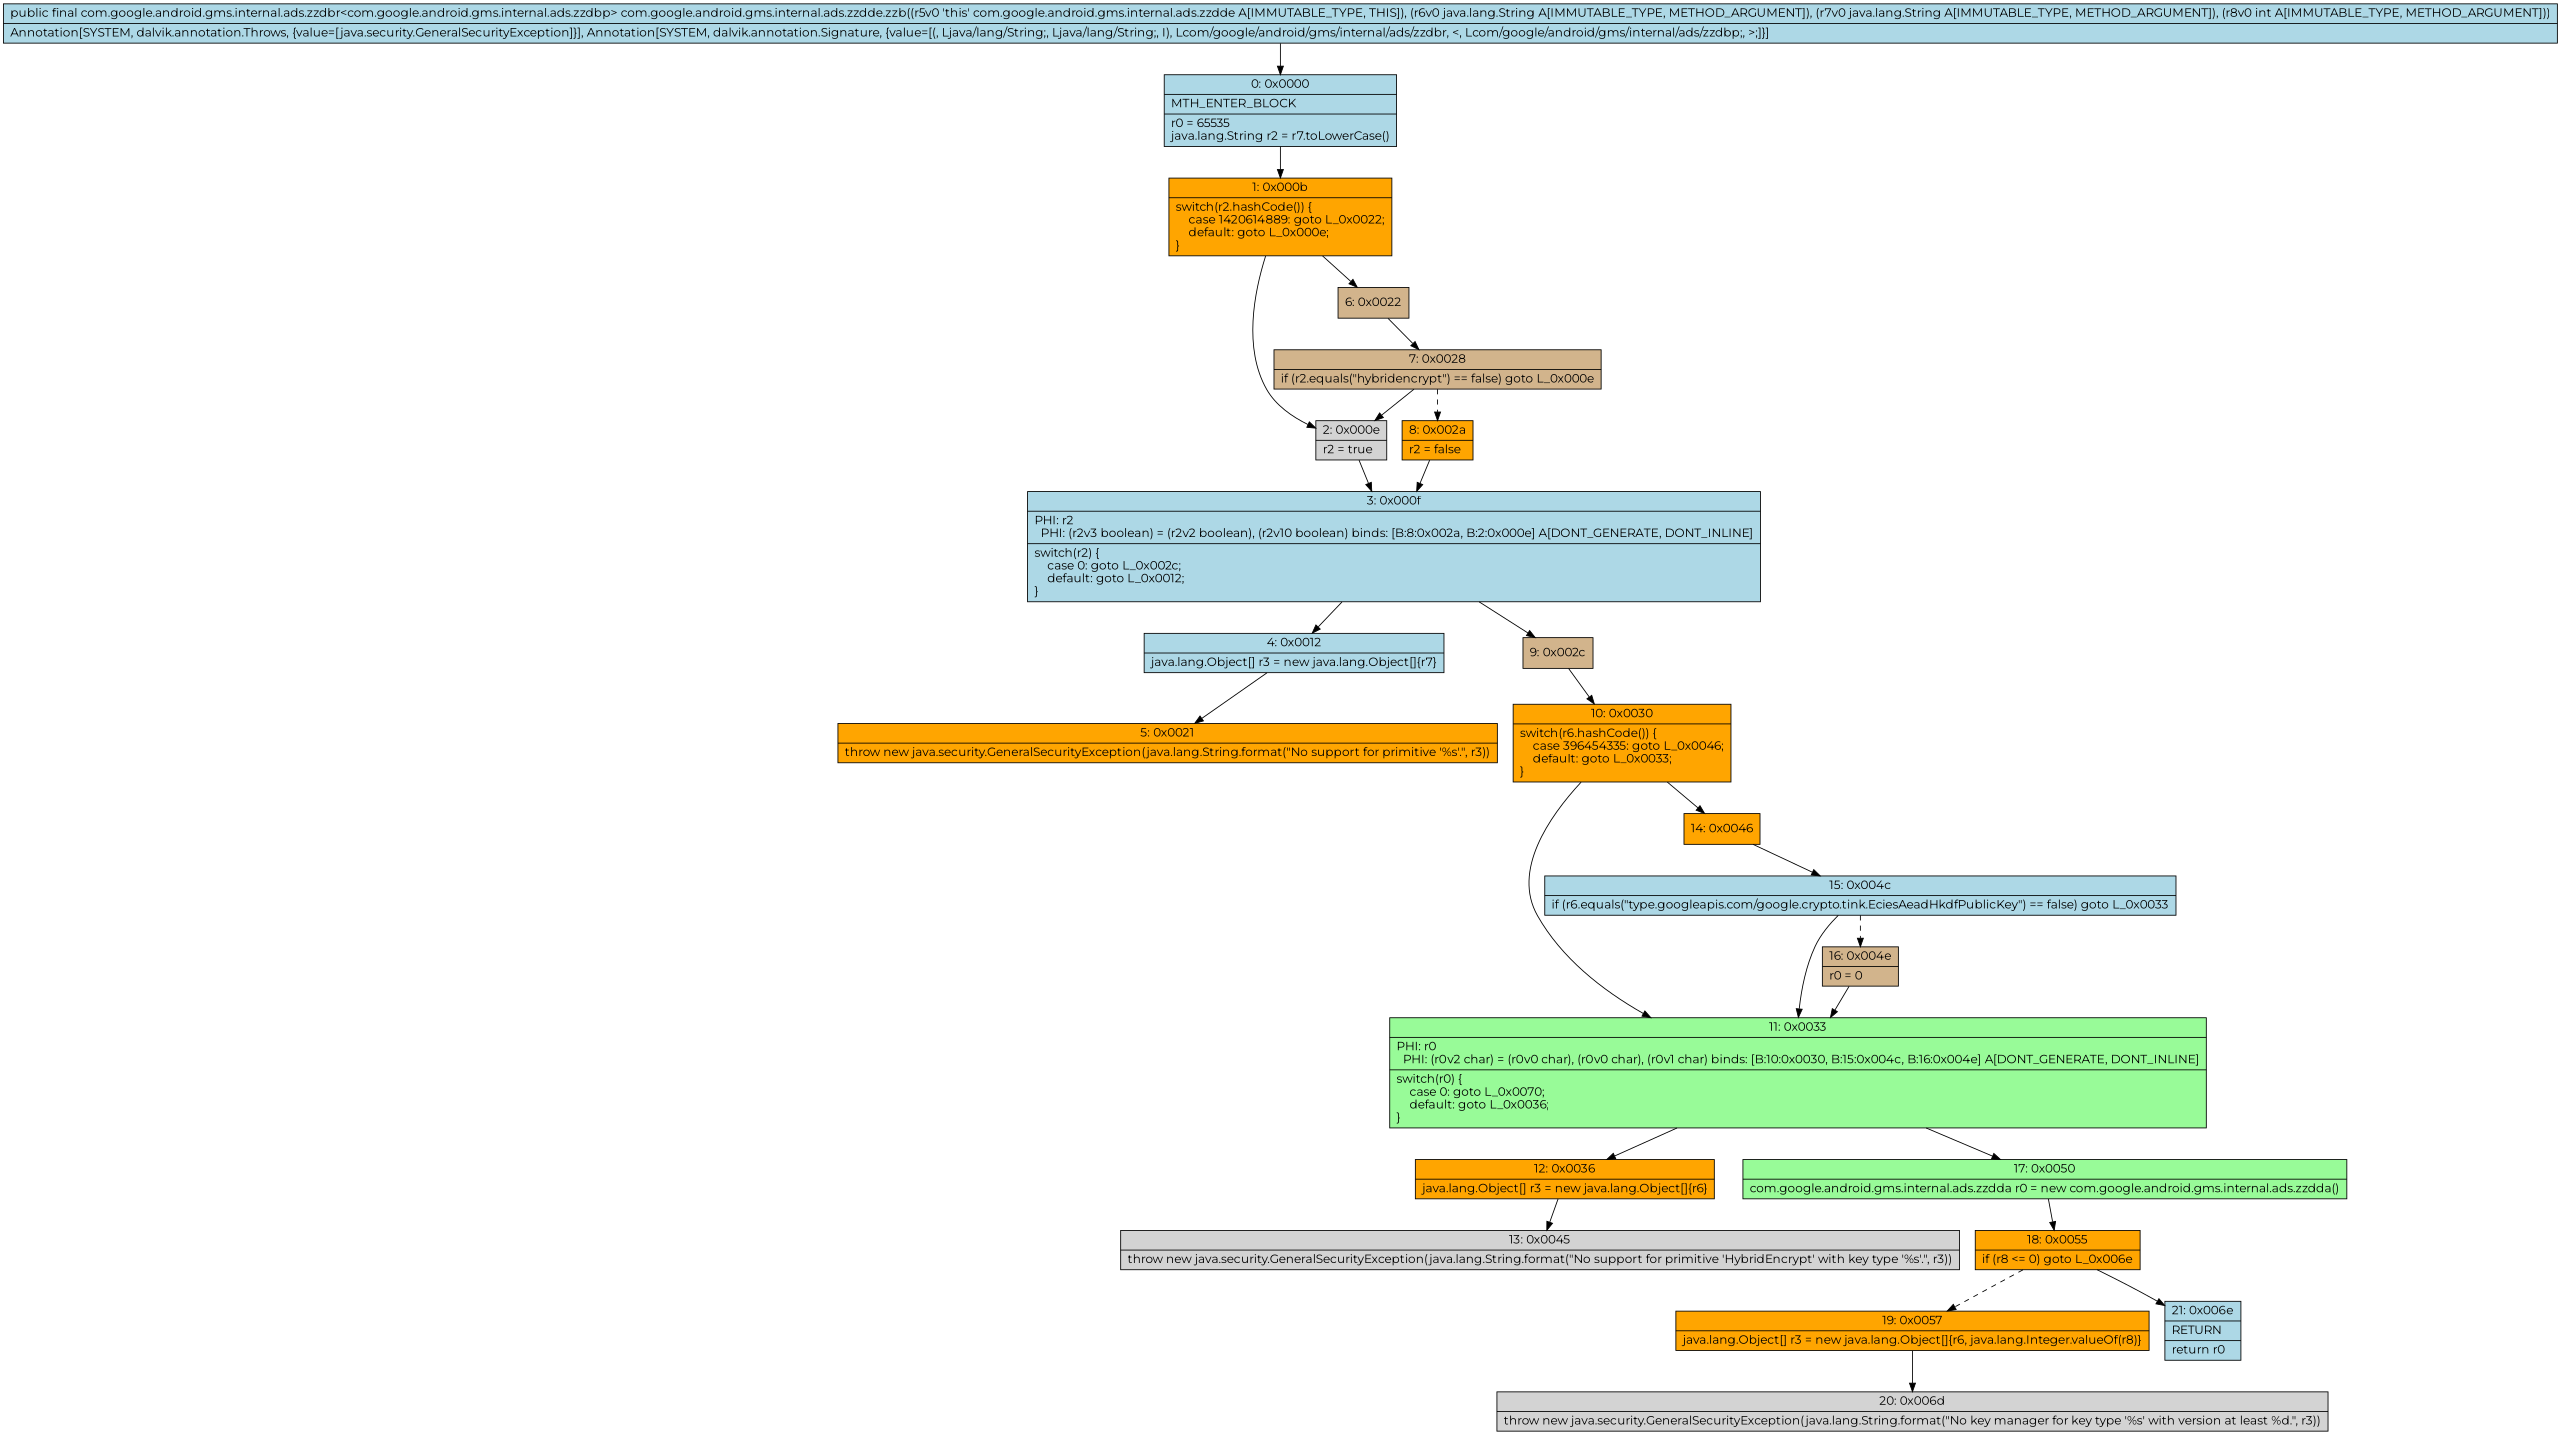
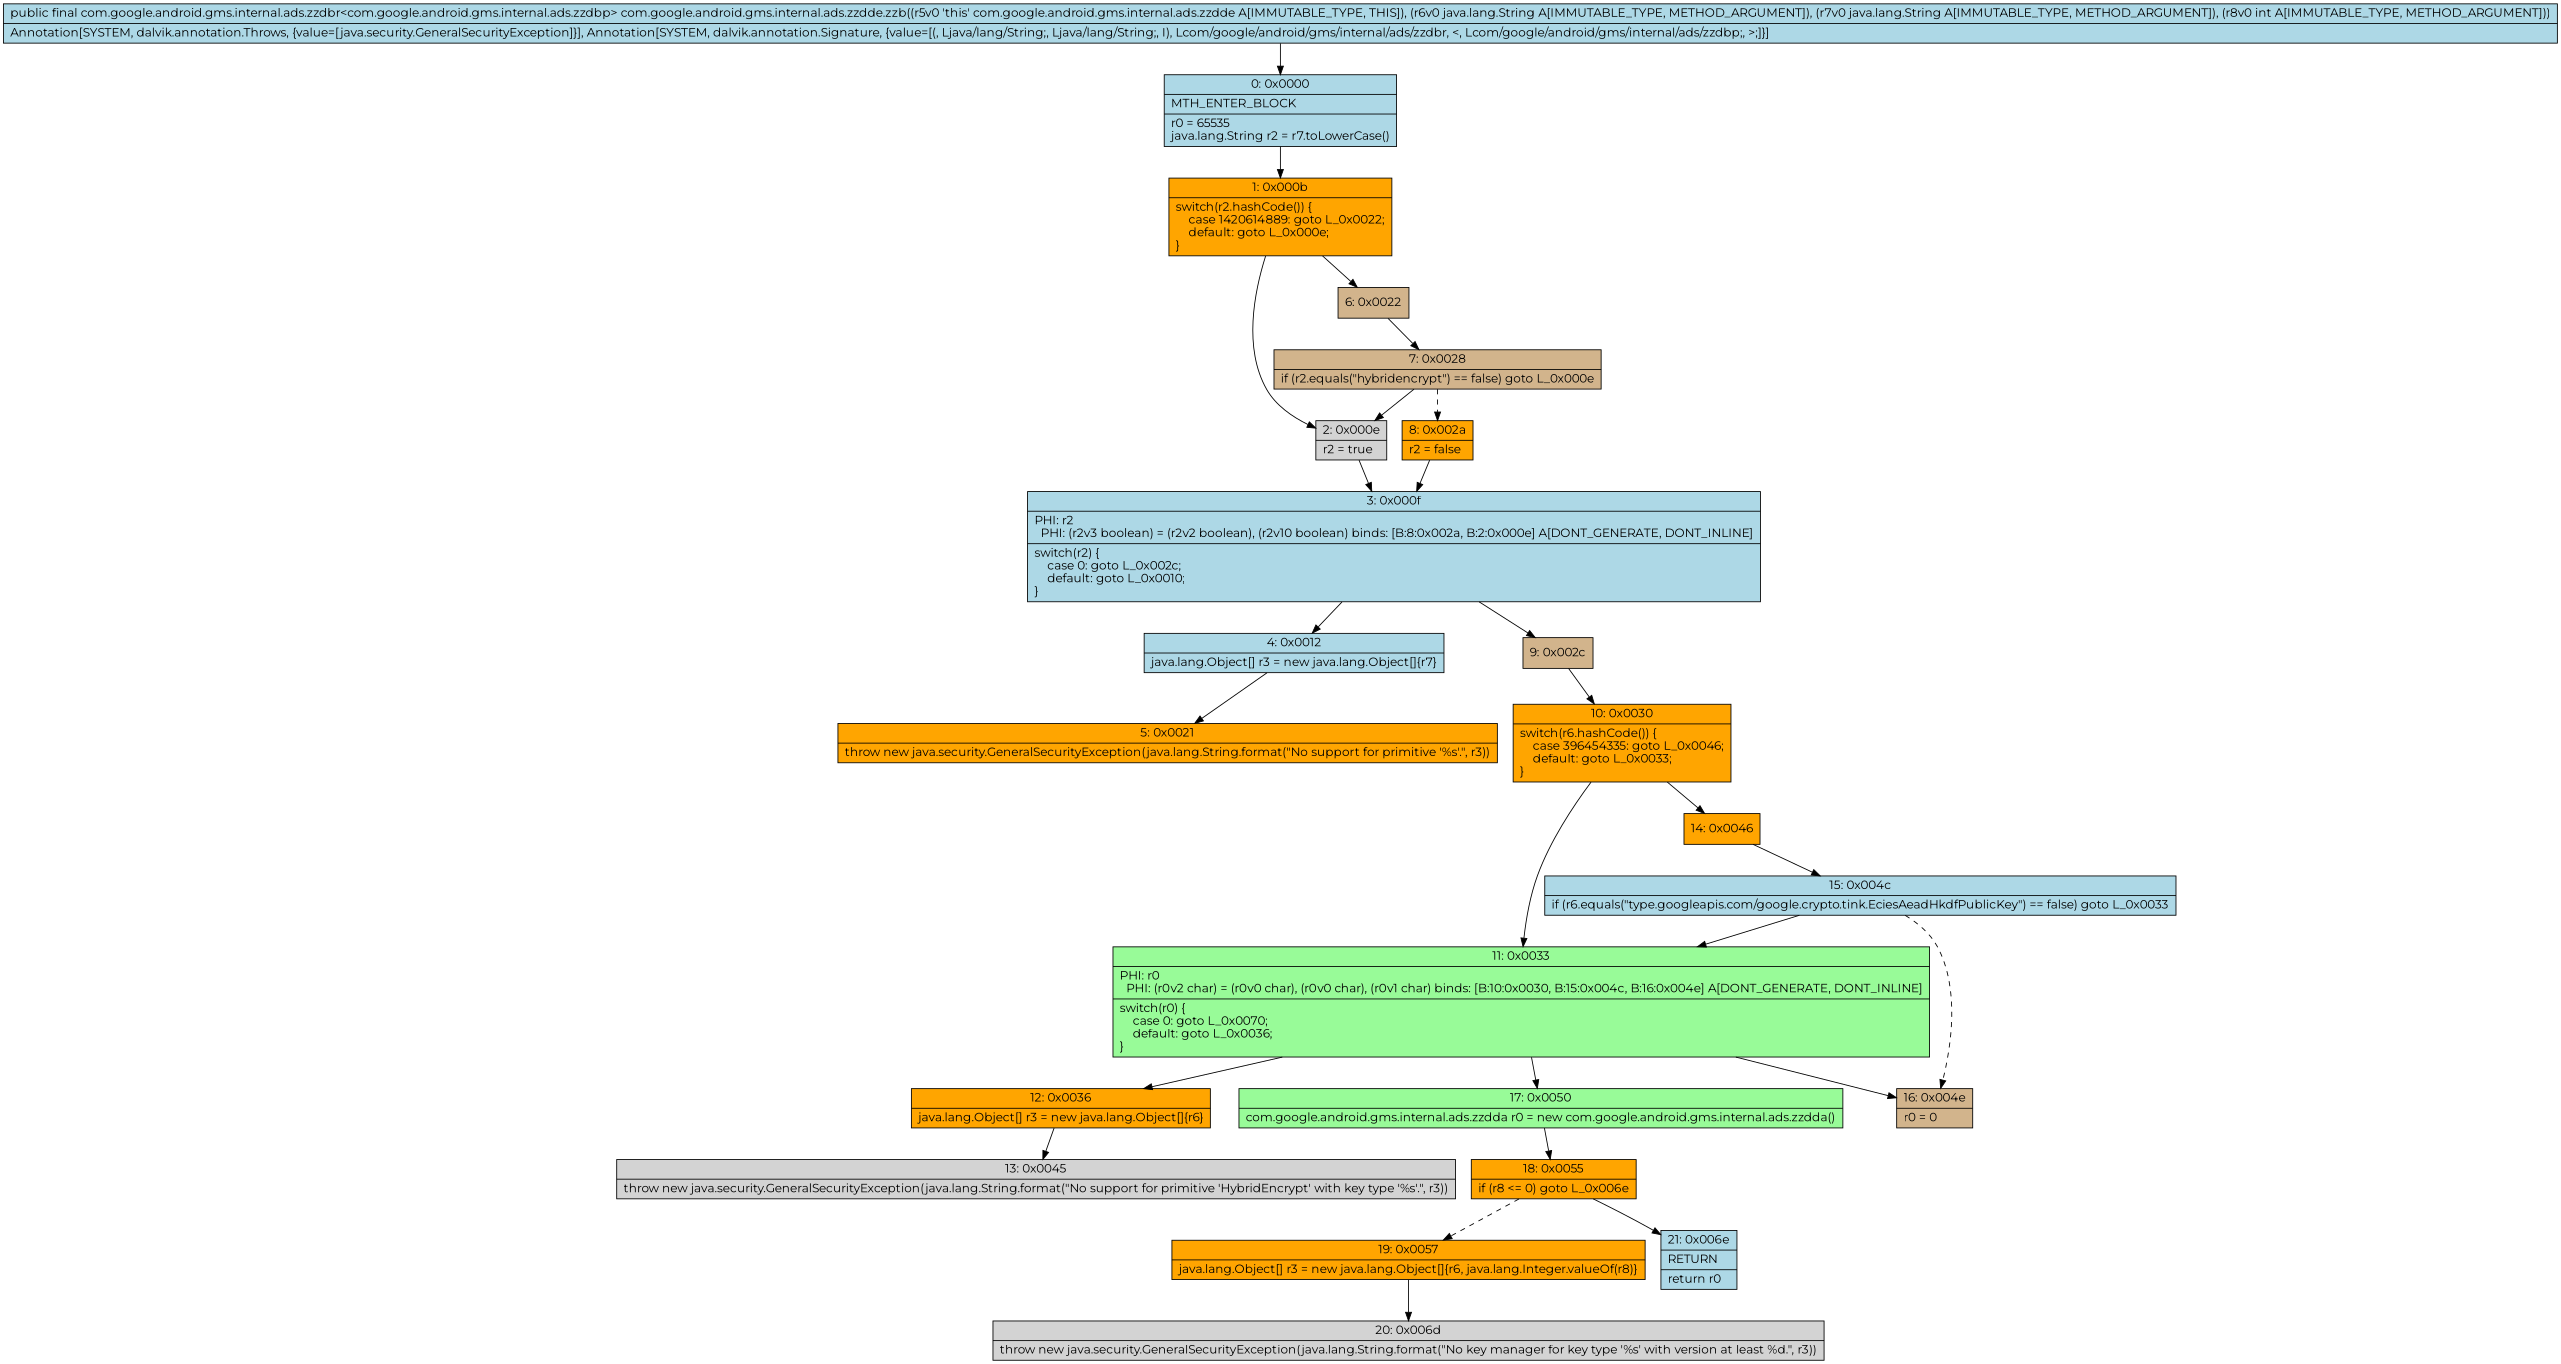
node "3: 0x000f": text "default: goto L_0x0012;" -> "default: goto L_0x0010;"
edge "16: 0x004e" -> "11: 0x0033": reversed
